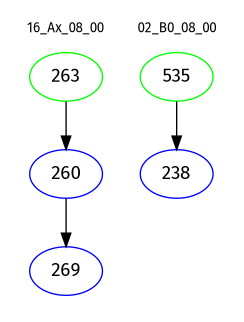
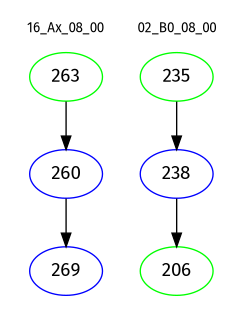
node "535": label "535" -> "235"
node "206": added
